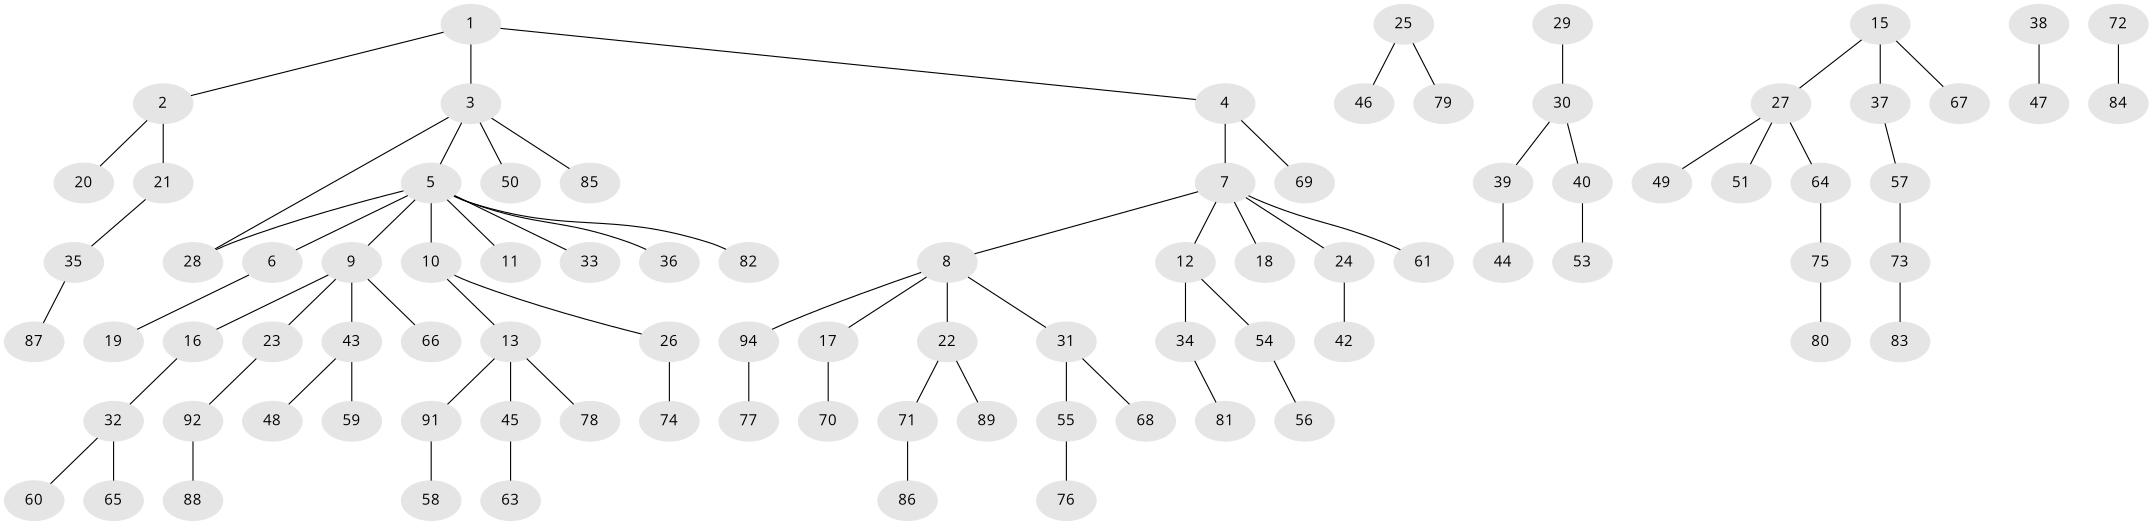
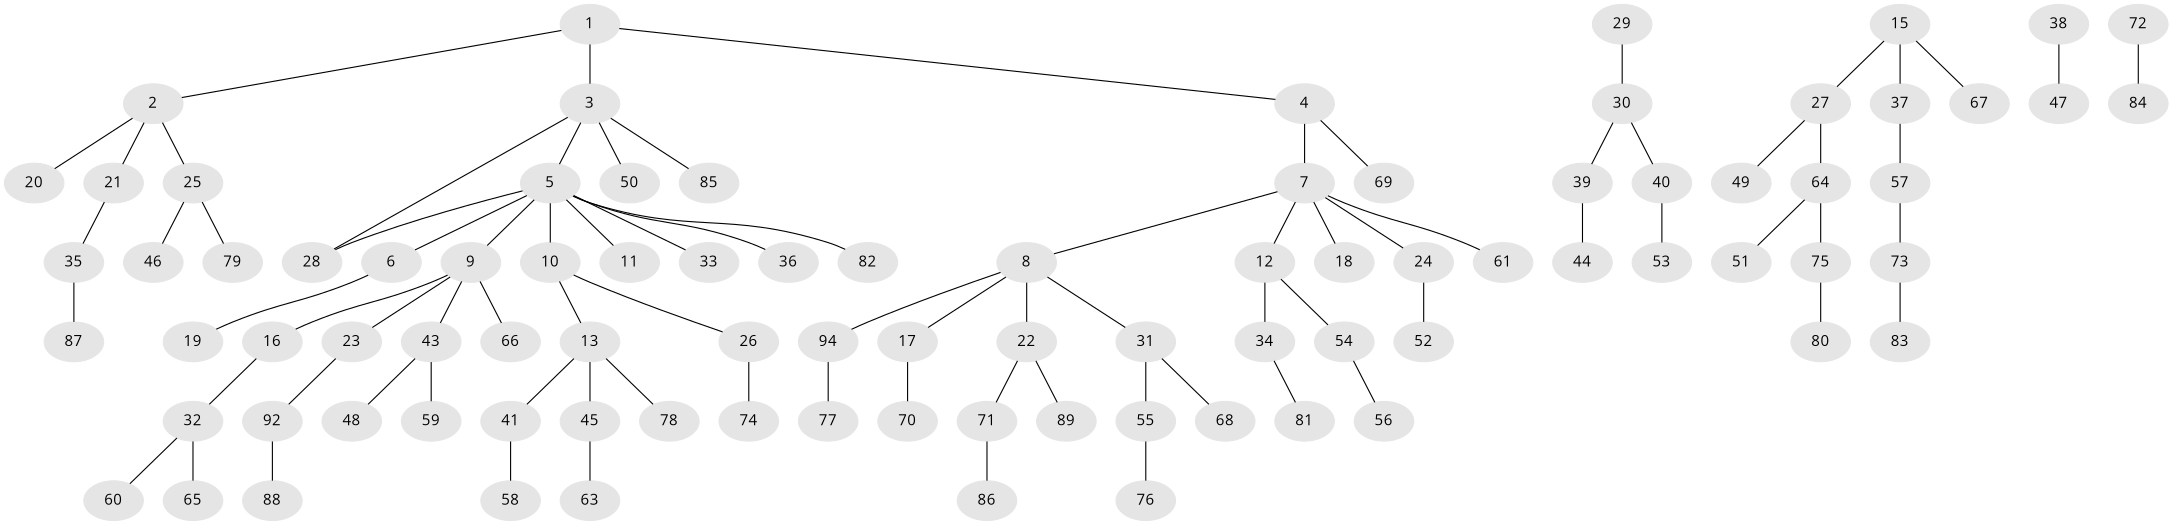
edge "2" -- "25": added
edge "27" -- "51": now "64" -- "51"
node "42": label "42" -> "52"
node "91": label "91" -> "41"
